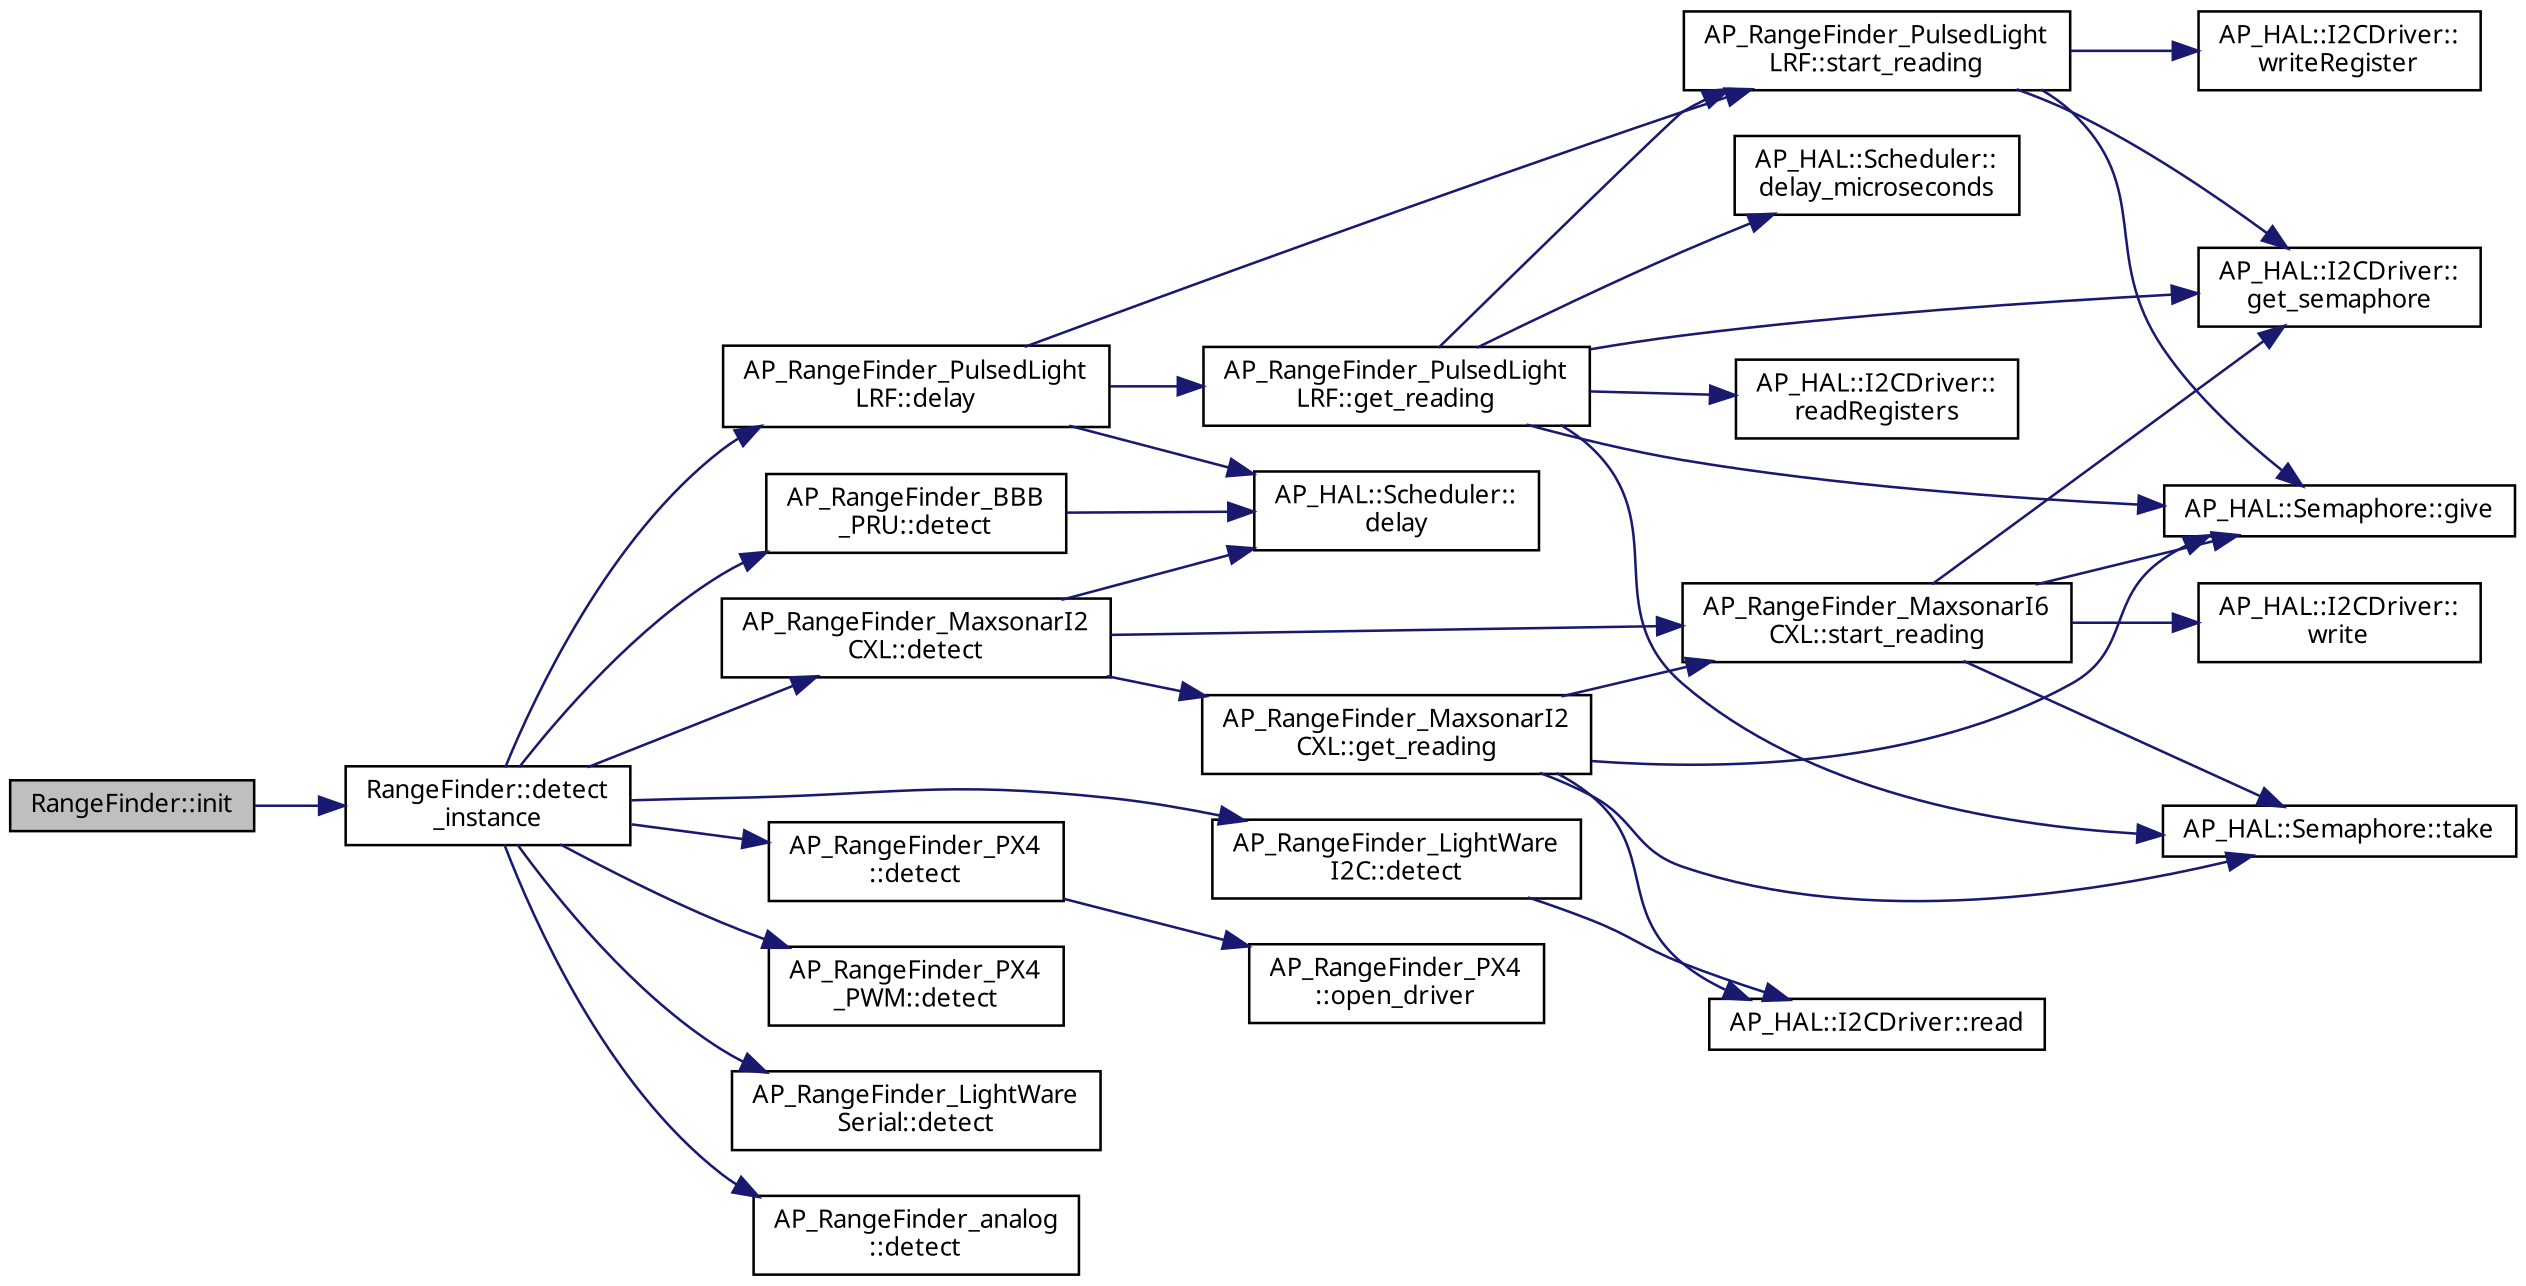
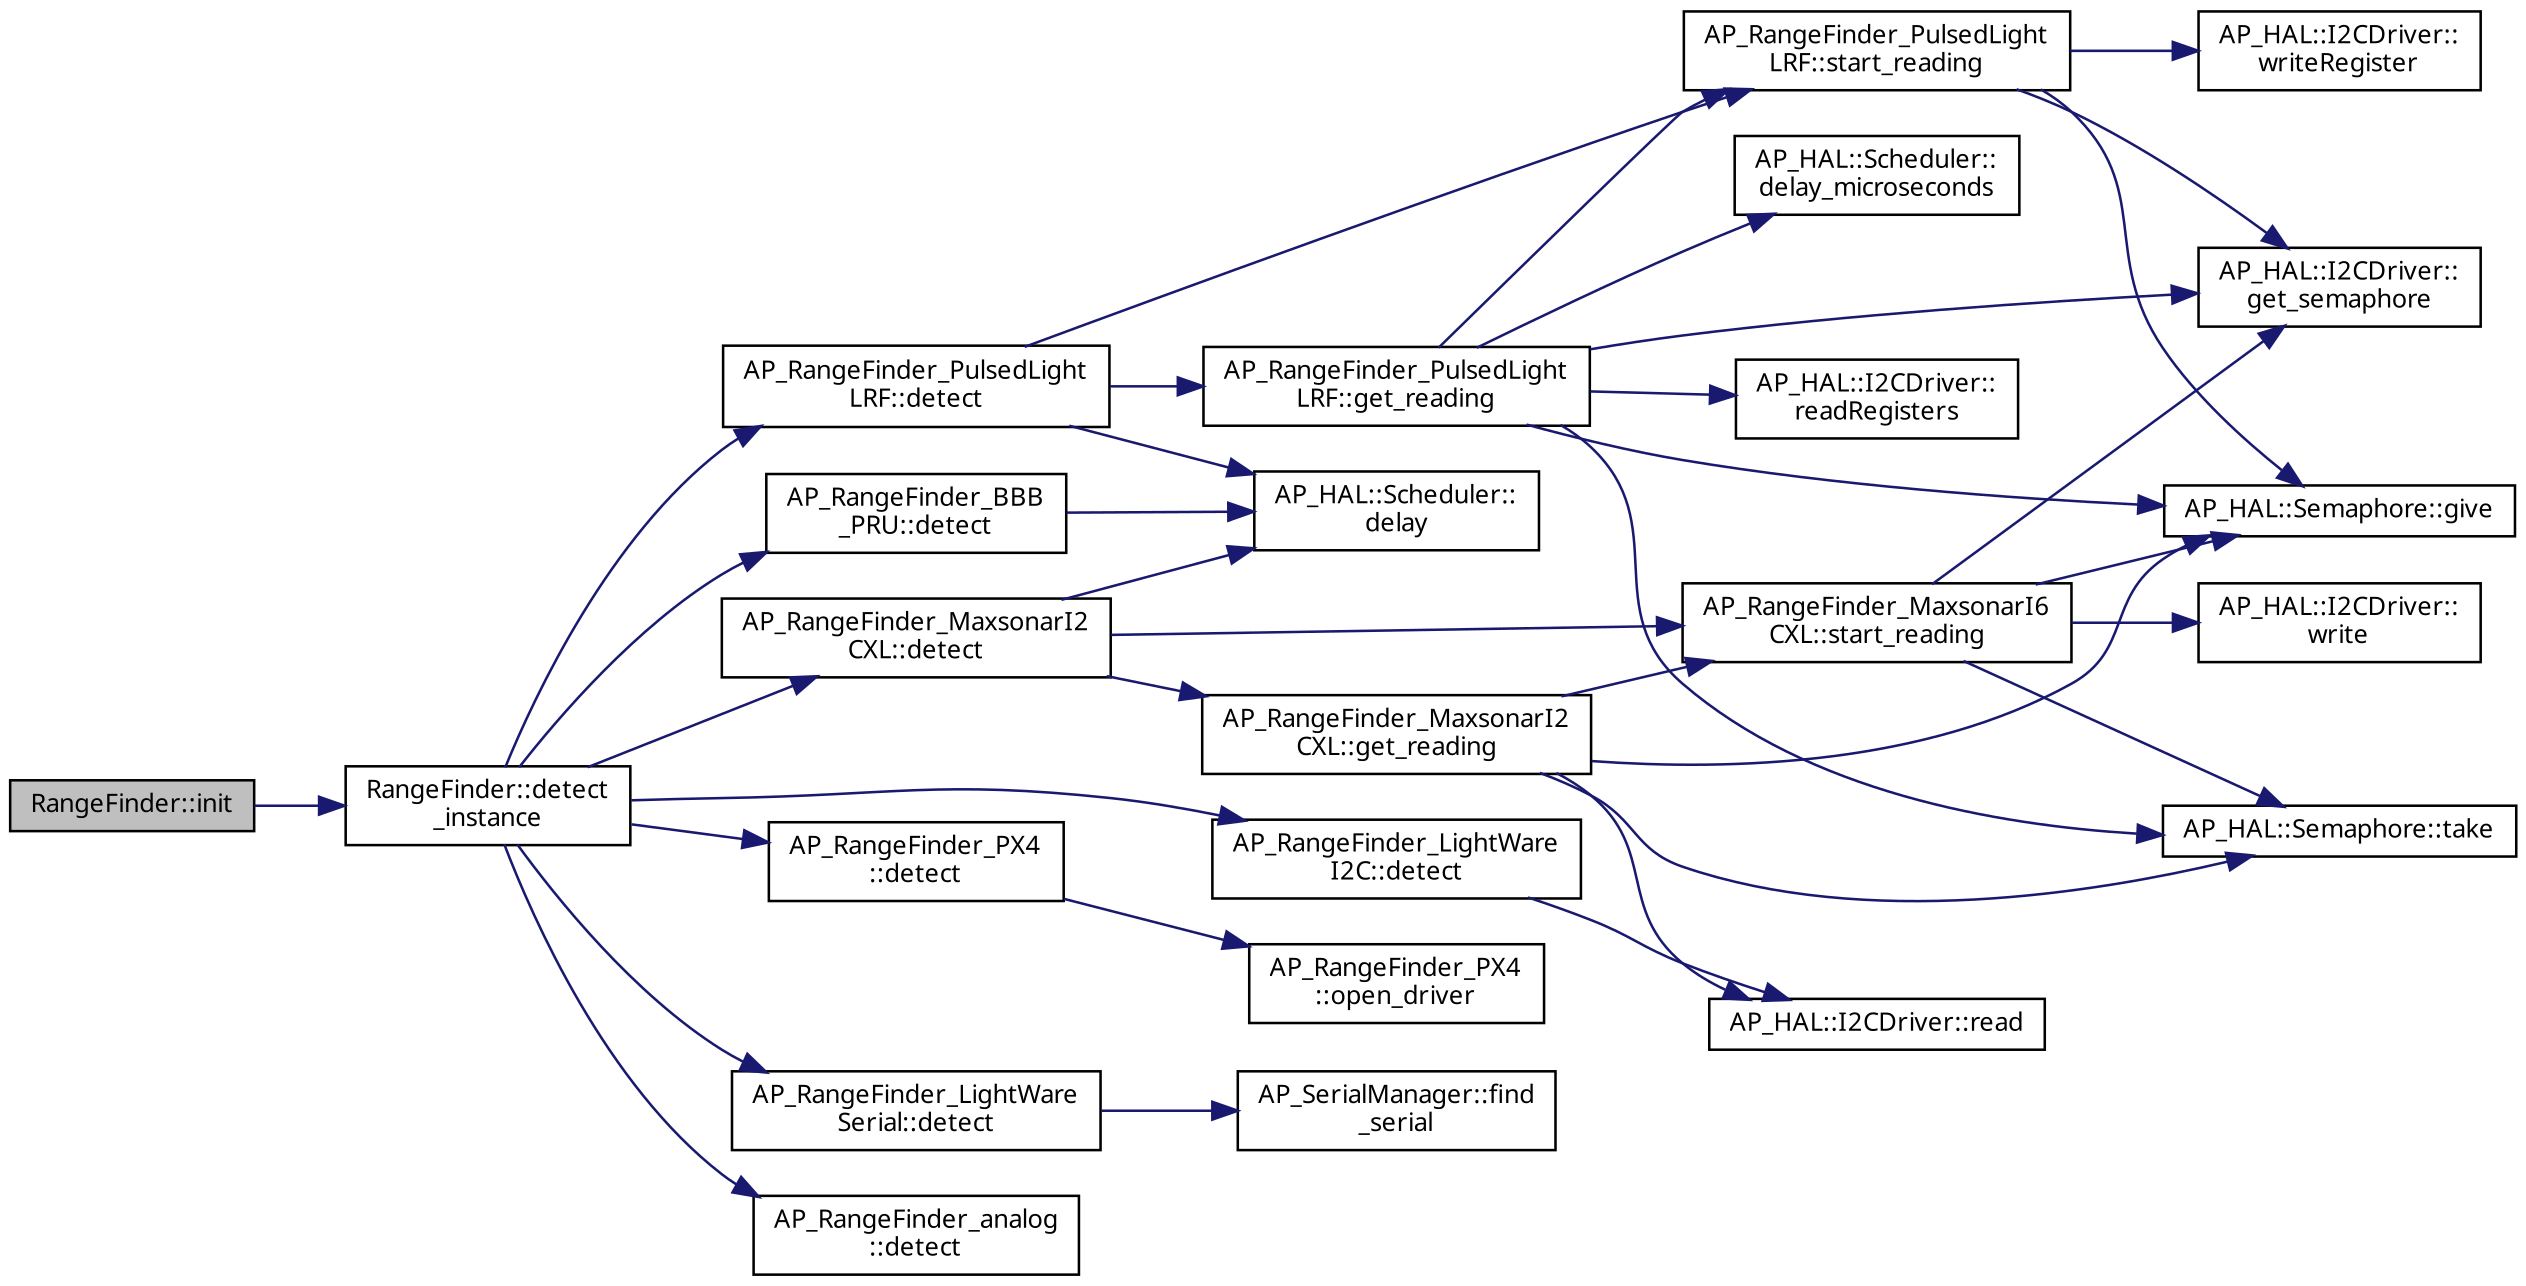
node "AP_RangeFinder_PulsedLight LRF::delay": label "AP_RangeFinder_PulsedLight LRF::delay" -> "AP_RangeFinder_PulsedLight LRF::detect"
node "AP_RangeFinder_PX4 _PWM::detect": removed
node "AP_SerialManager::find _serial": added
